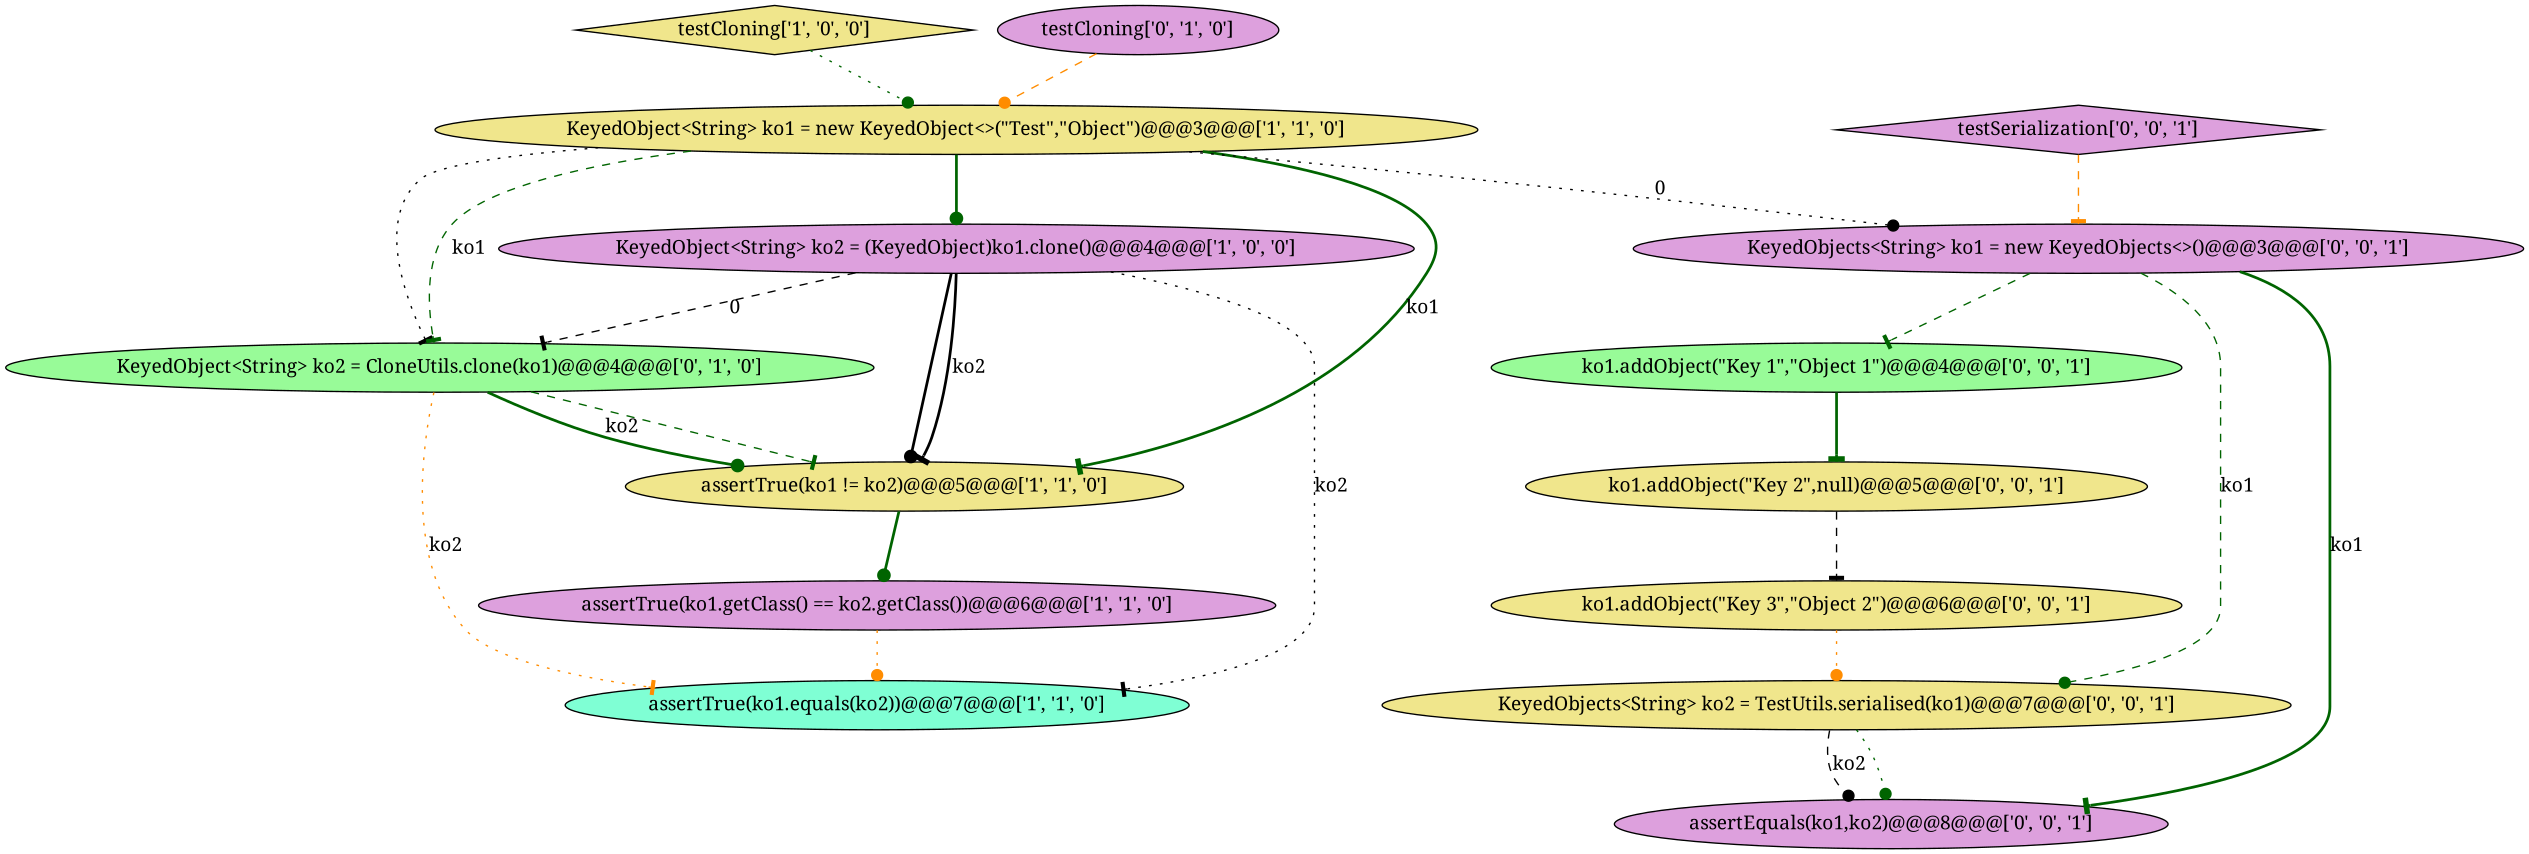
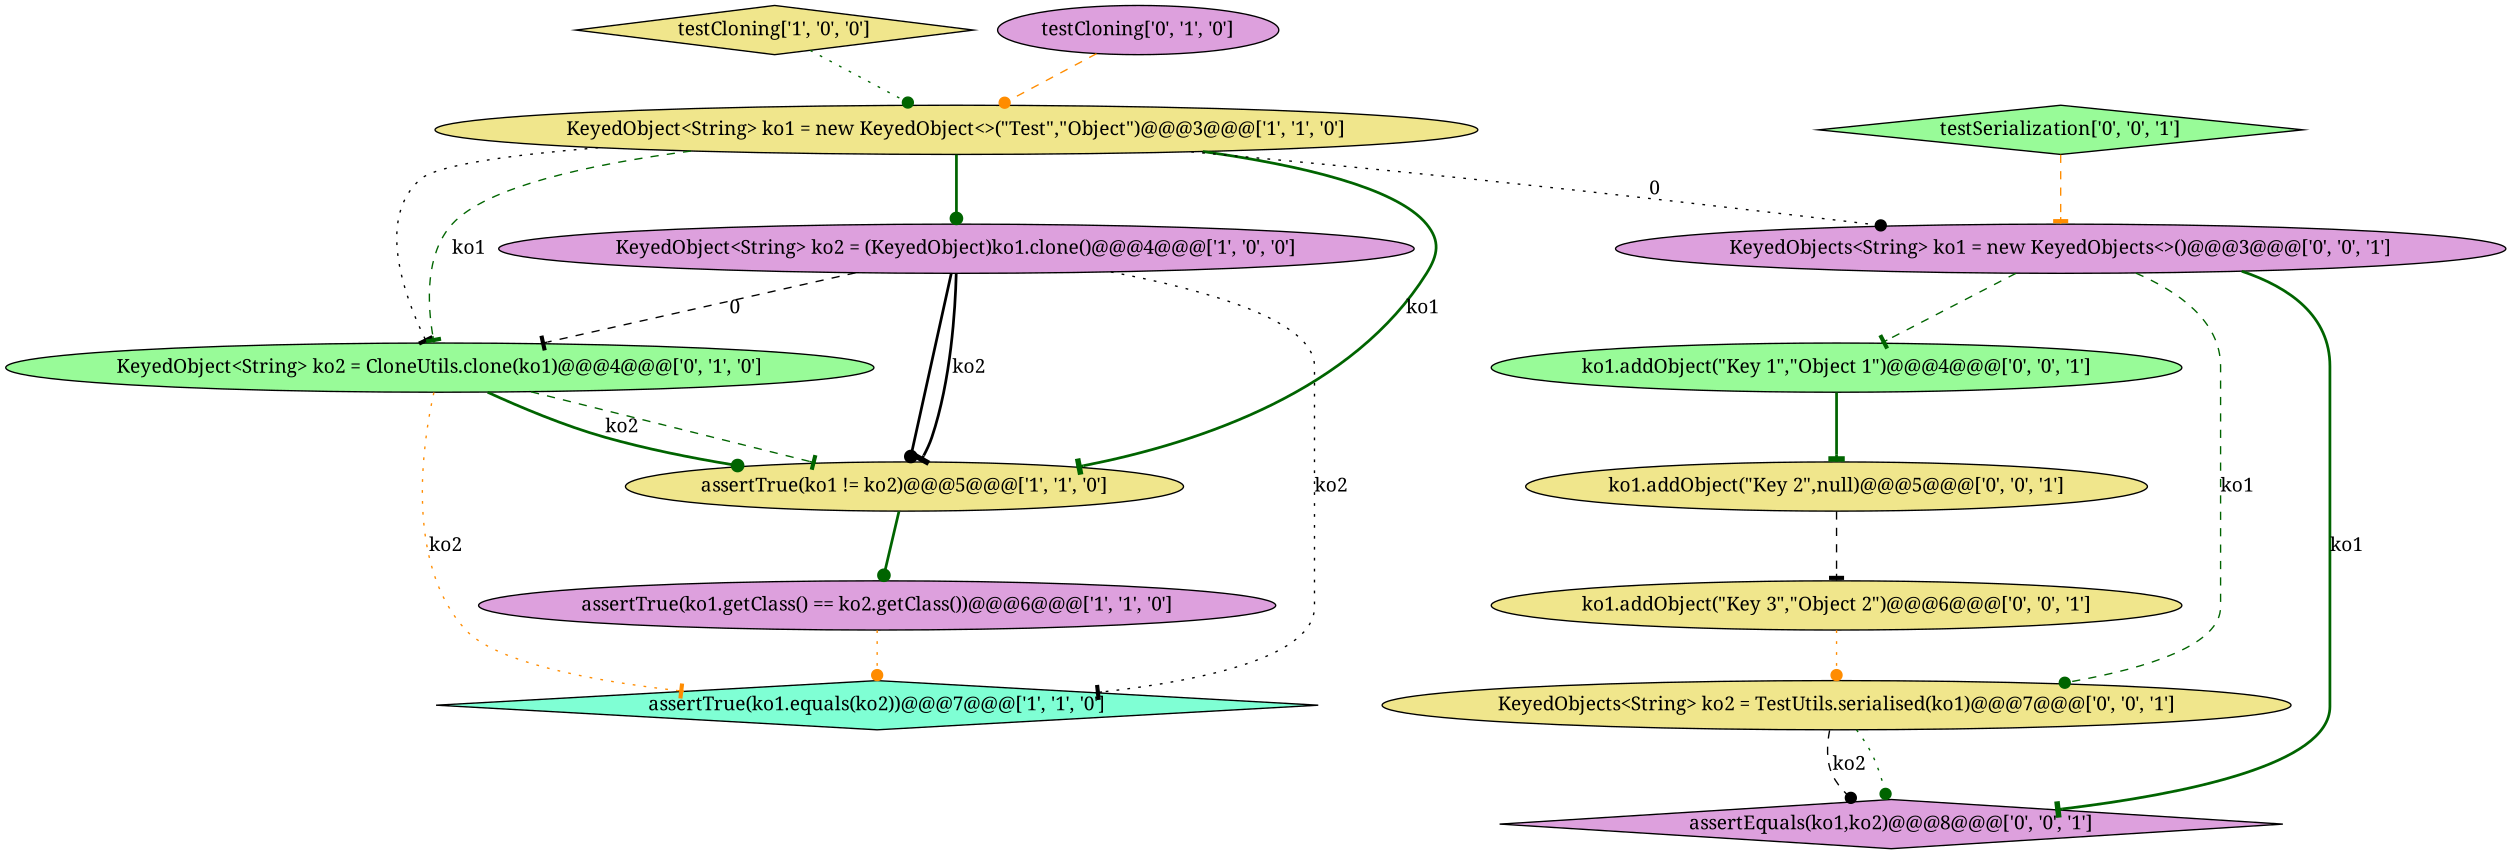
node "testSerialization['0', '0', '1']": fillcolor plum -> palegreen
node "assertTrue(ko1.equals(ko2))@@@7@@@['1', '1', '0']": shape ellipse -> diamond
node "assertEquals(ko1,ko2)@@@8@@@['0', '0', '1']": shape ellipse -> diamond
